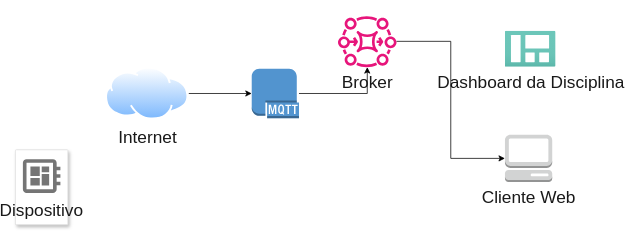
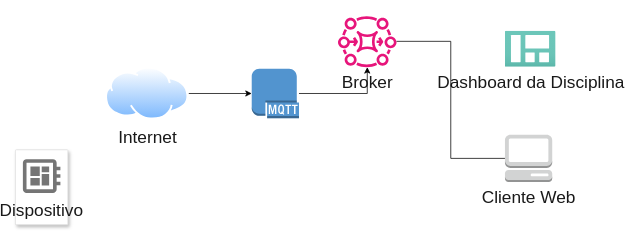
edge "Broker" -> "Cliente Web": arrowhead classic -> none
